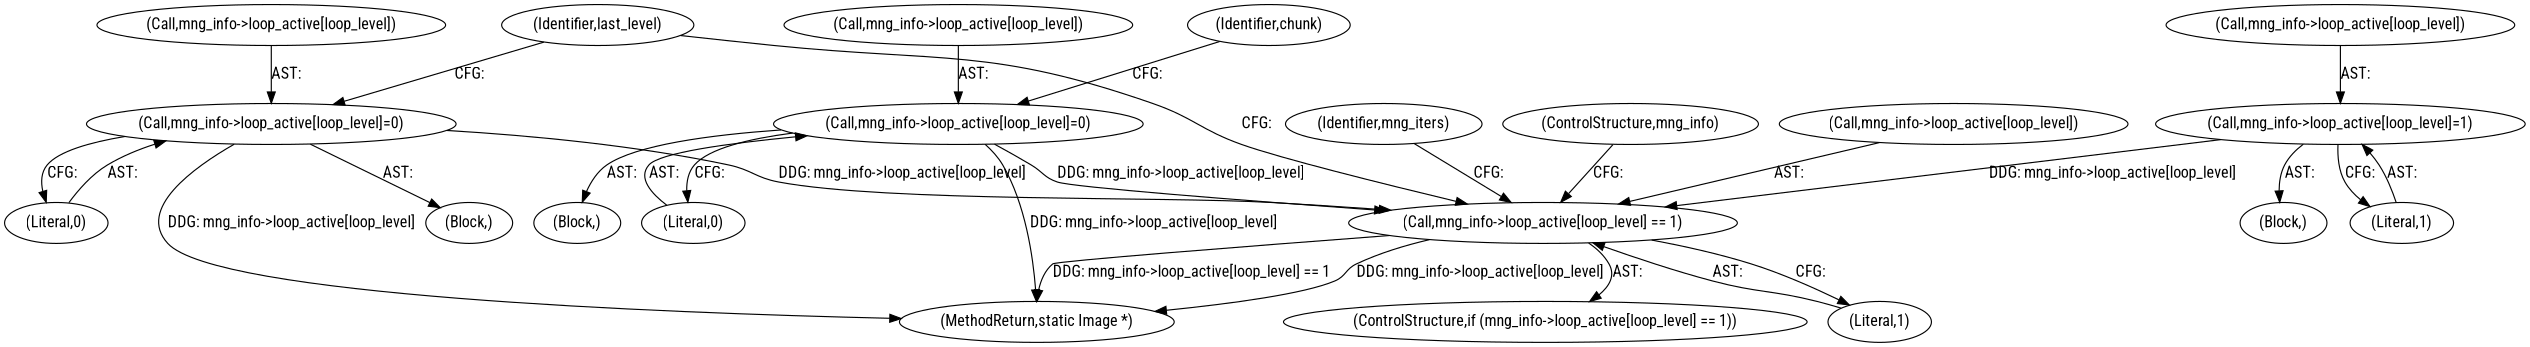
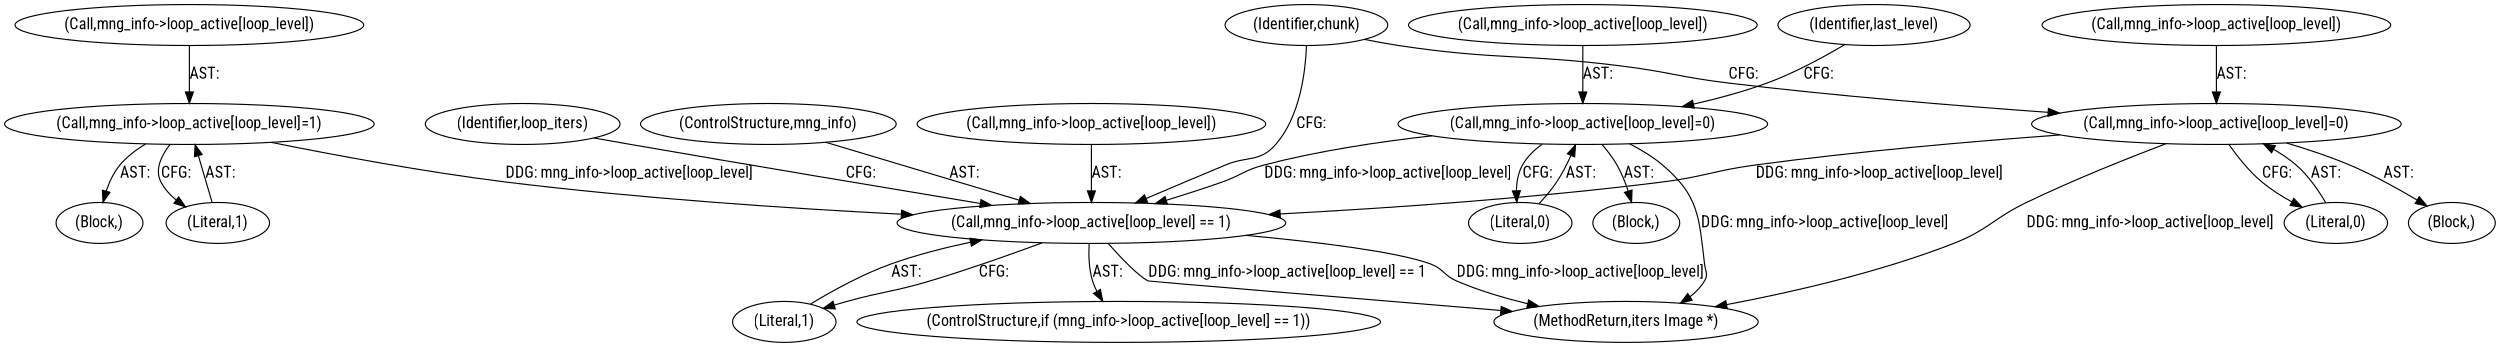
edge "(Identifier,last_level)" -> "(Call,mng_info->loop_active[loop_level] == 1)": now "(Identifier,chunk)" -> "(Call,mng_info->loop_active[loop_level] == 1)"
node "(Identifier,mng_iters)": label "(Identifier,mng_iters)" -> "(Identifier,loop_iters)"
edge "(ControlStructure,mng_info)" -> "(Call,mng_info->loop_active[loop_level] == 1)": label "CFG: " -> "AST: "
node "(MethodReturn,static Image *)": label "(MethodReturn,static Image *)" -> "(MethodReturn,iters Image *)"
